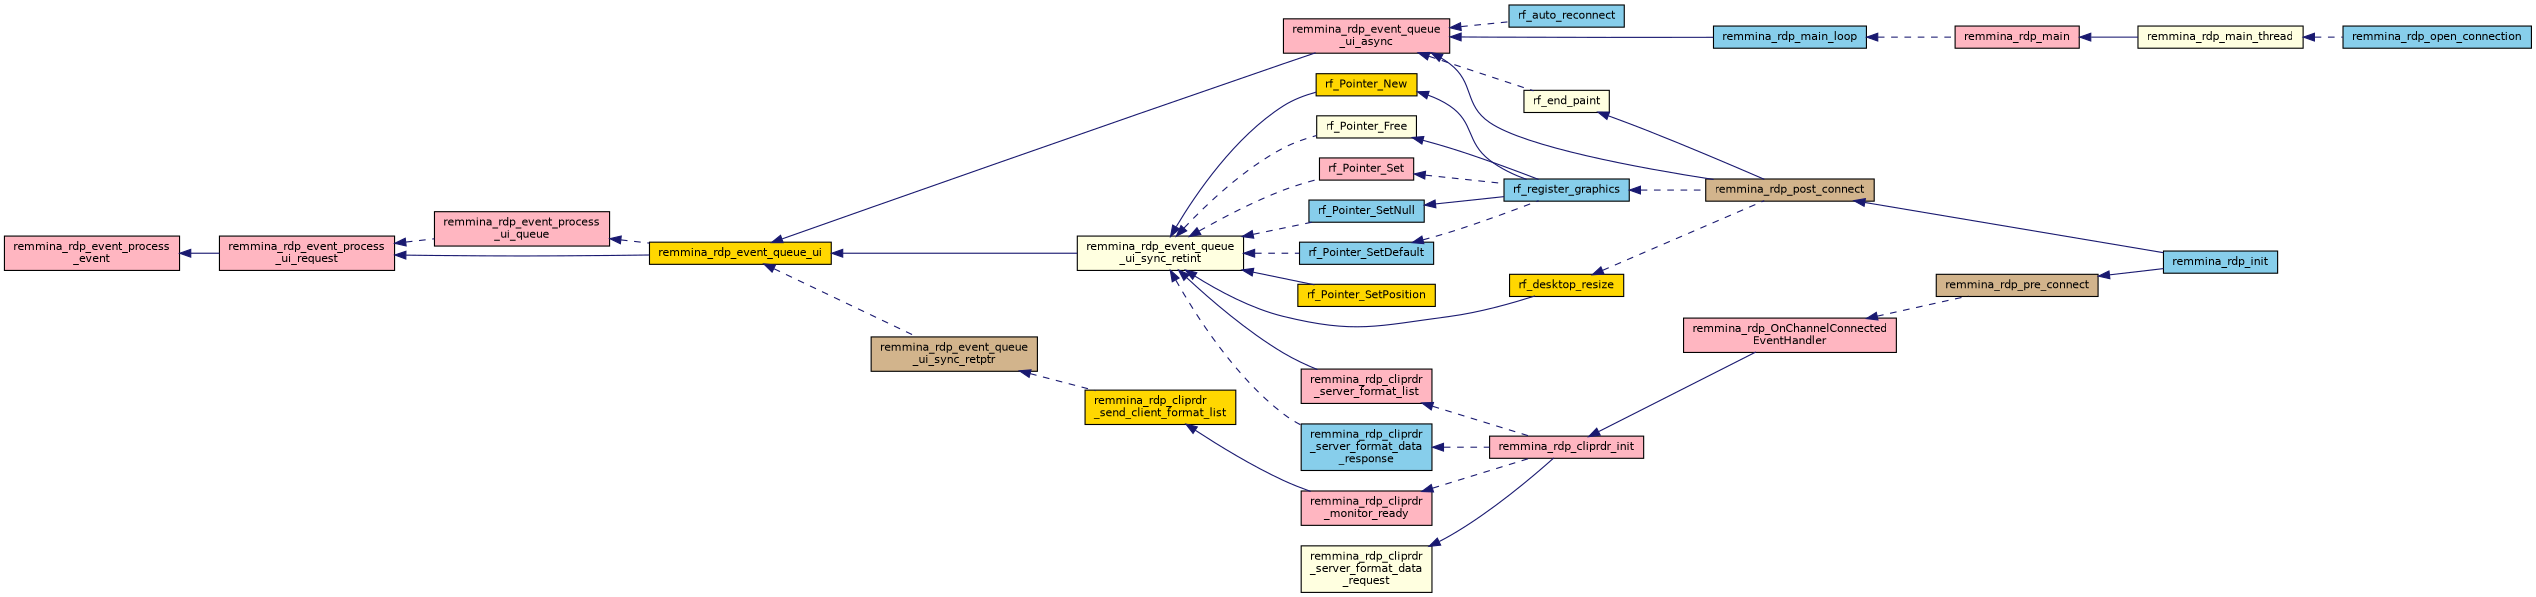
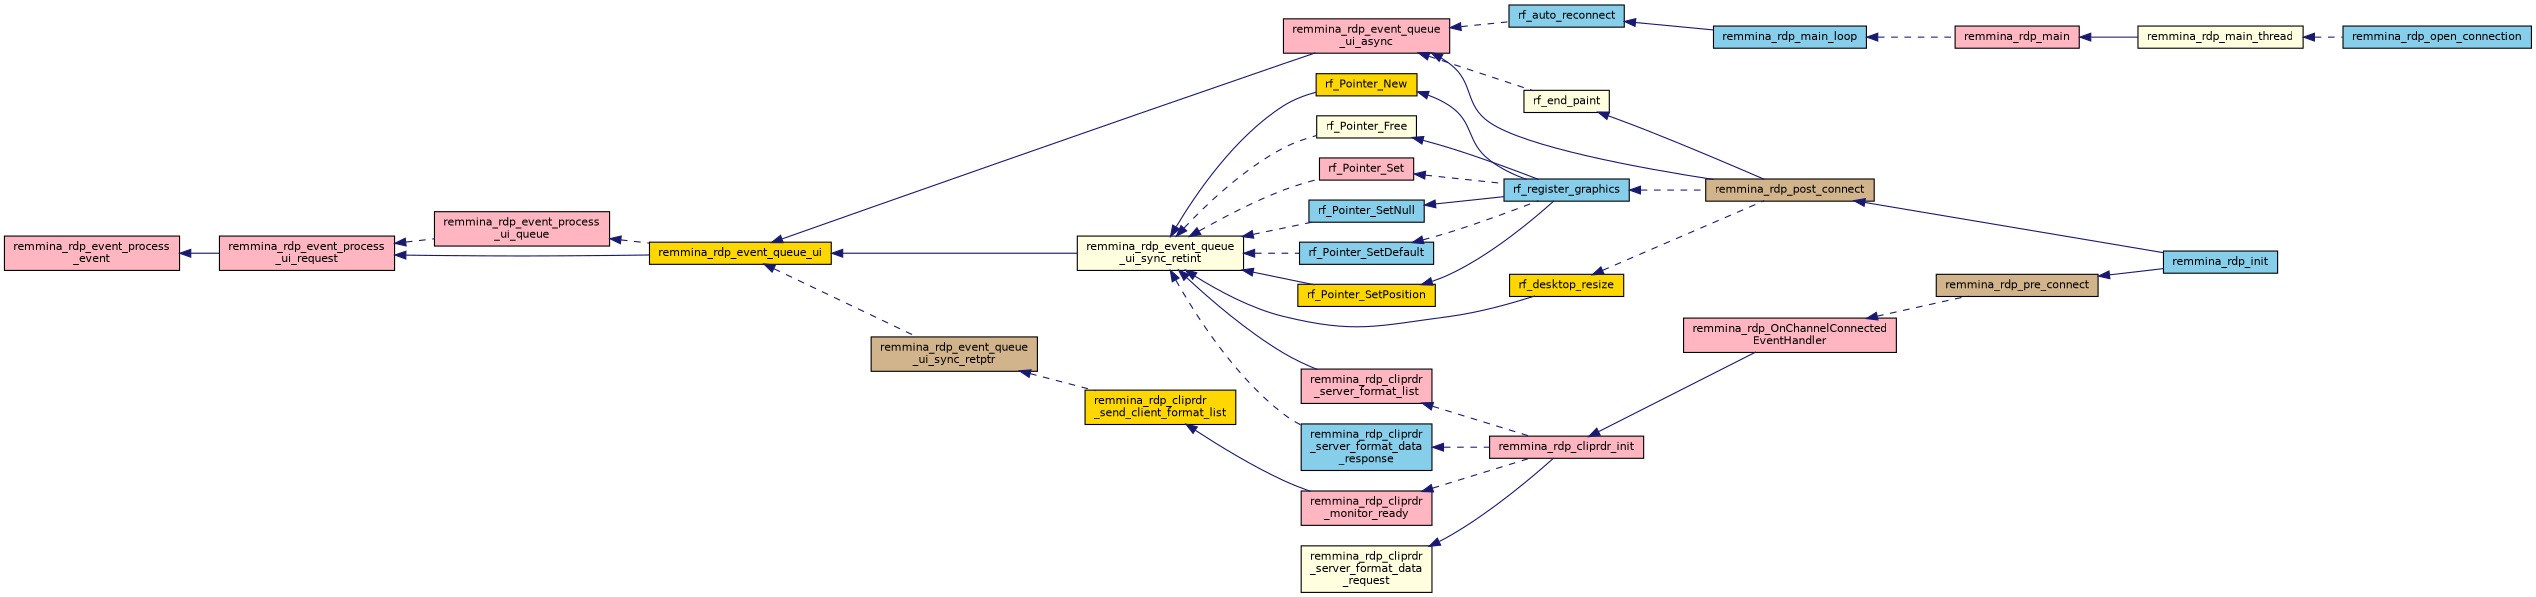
edge "remmina_rdp_main_loop" -> "remmina_rdp_event_queue _ui_async": now "remmina_rdp_main_loop" -> "rf_auto_reconnect"
edge "rf_register_graphics" -> "rf_Pointer_SetPosition": added
